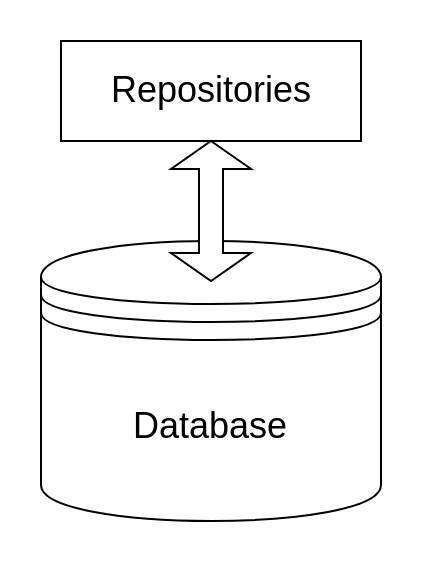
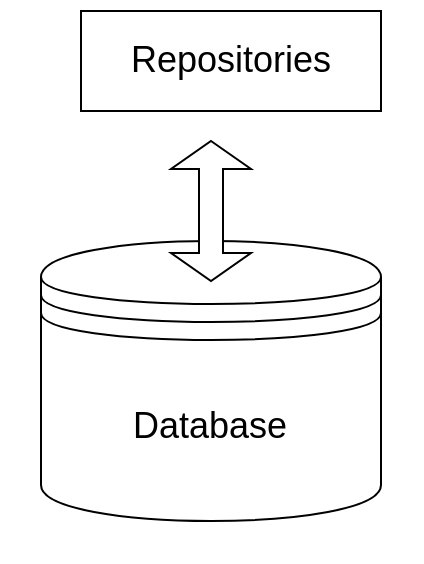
node "Repositories": moved (211, 91) -> (231, 61)
